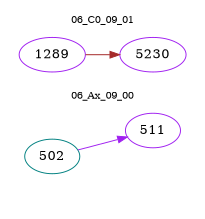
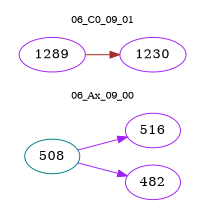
node "5230": label "5230" -> "1230"
node "511": label "511" -> "516"
node "502": label "502" -> "508"
node "482": added
